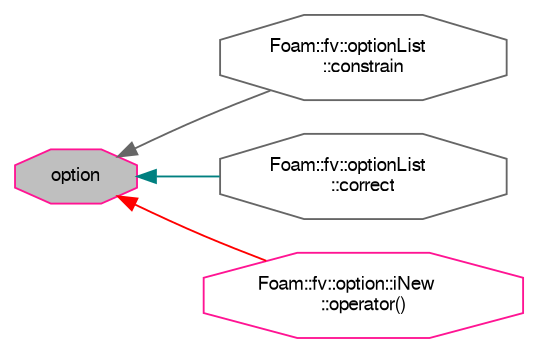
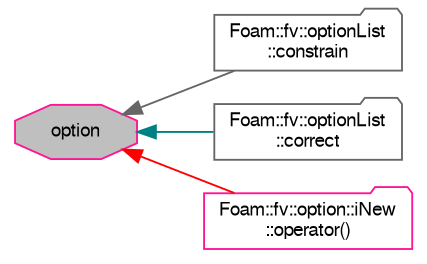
node "Foam::fv::optionList ::constrain": shape octagon -> folder
node "Foam::fv::optionList ::correct": shape octagon -> folder
node "Foam::fv::option::iNew ::operator()": shape octagon -> folder
